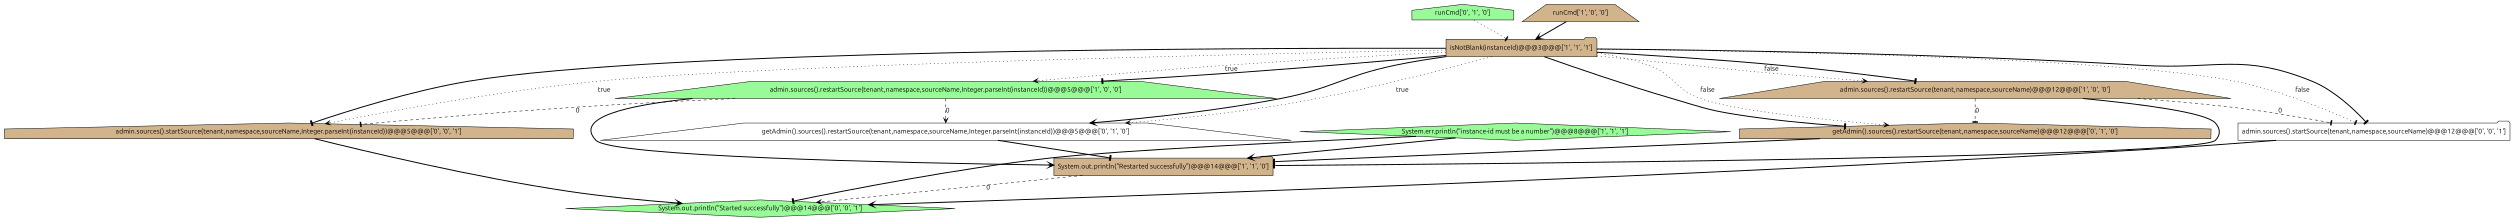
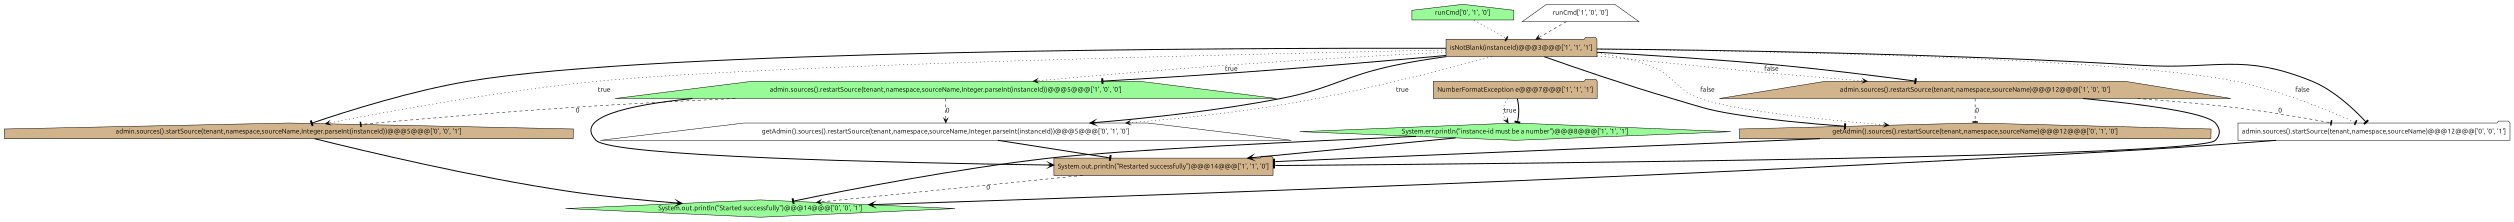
node "runCmd['1', '0', '0']": fillcolor tan -> white
edge "runCmd['1', '0', '0']" -> "isNotBlank(instanceId)@@@3@@@['1', '1', '1']": style bold -> dashed
node "NumberFormatException e@@@7@@@['1', '1', '1']": added
